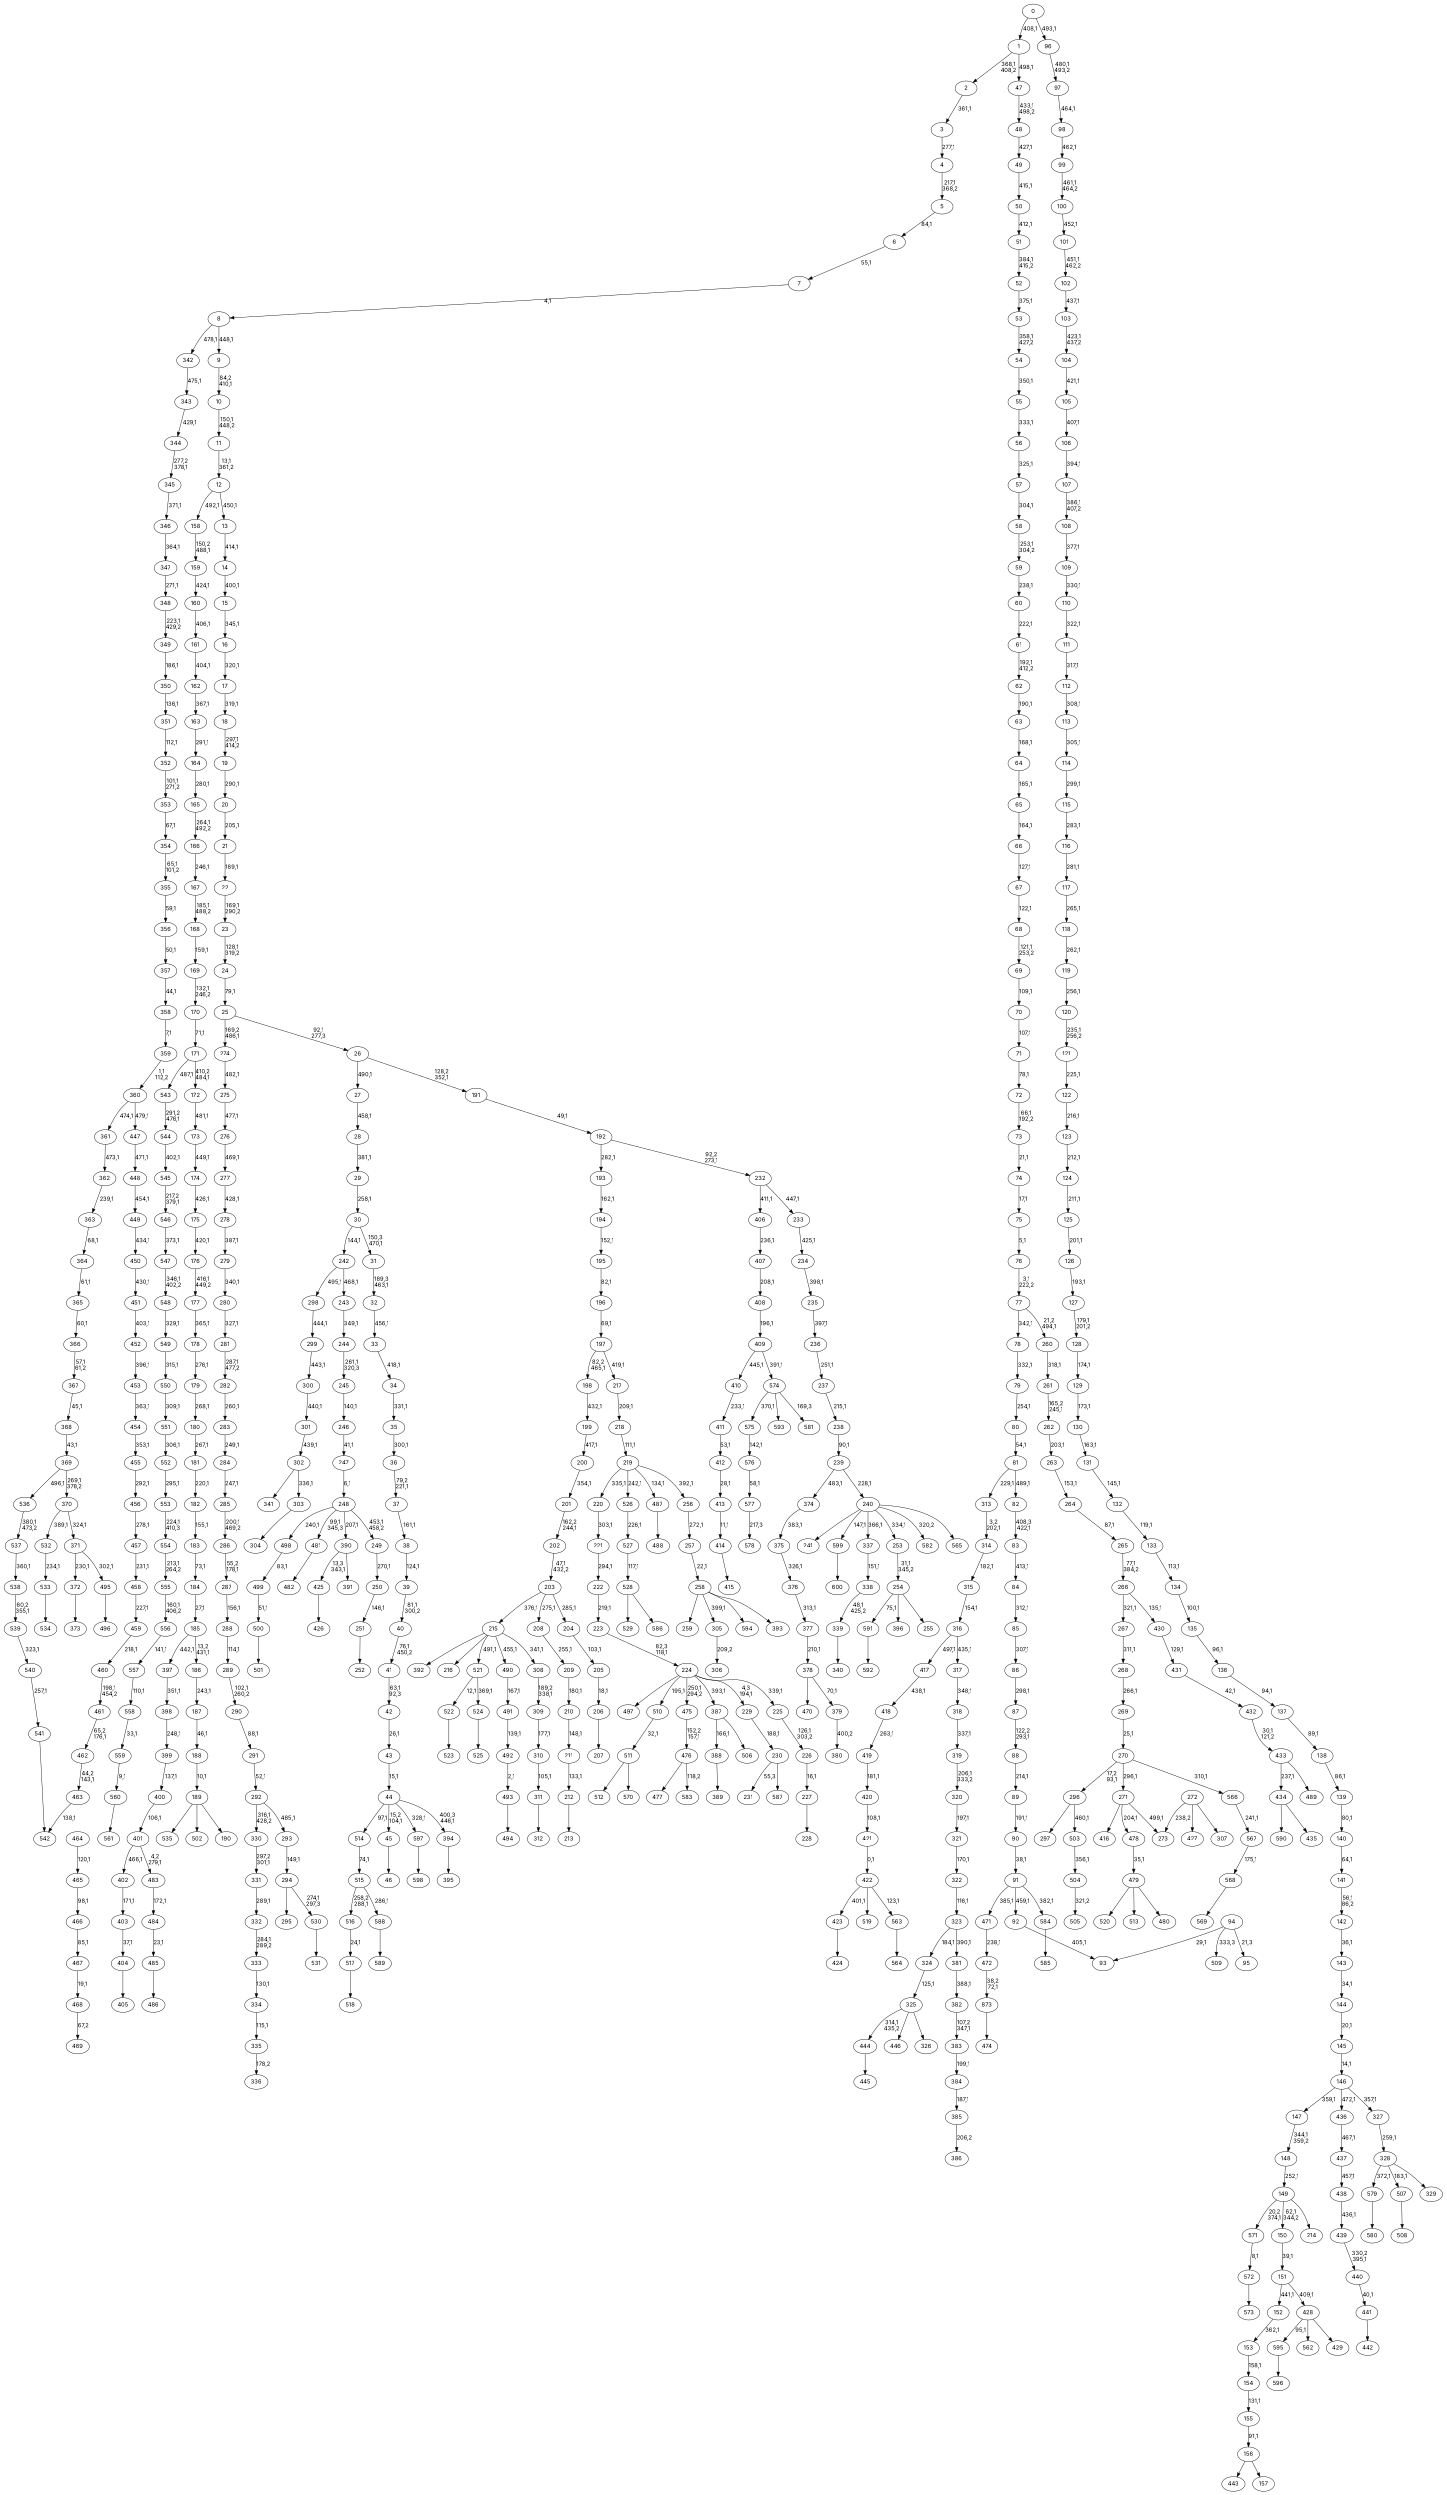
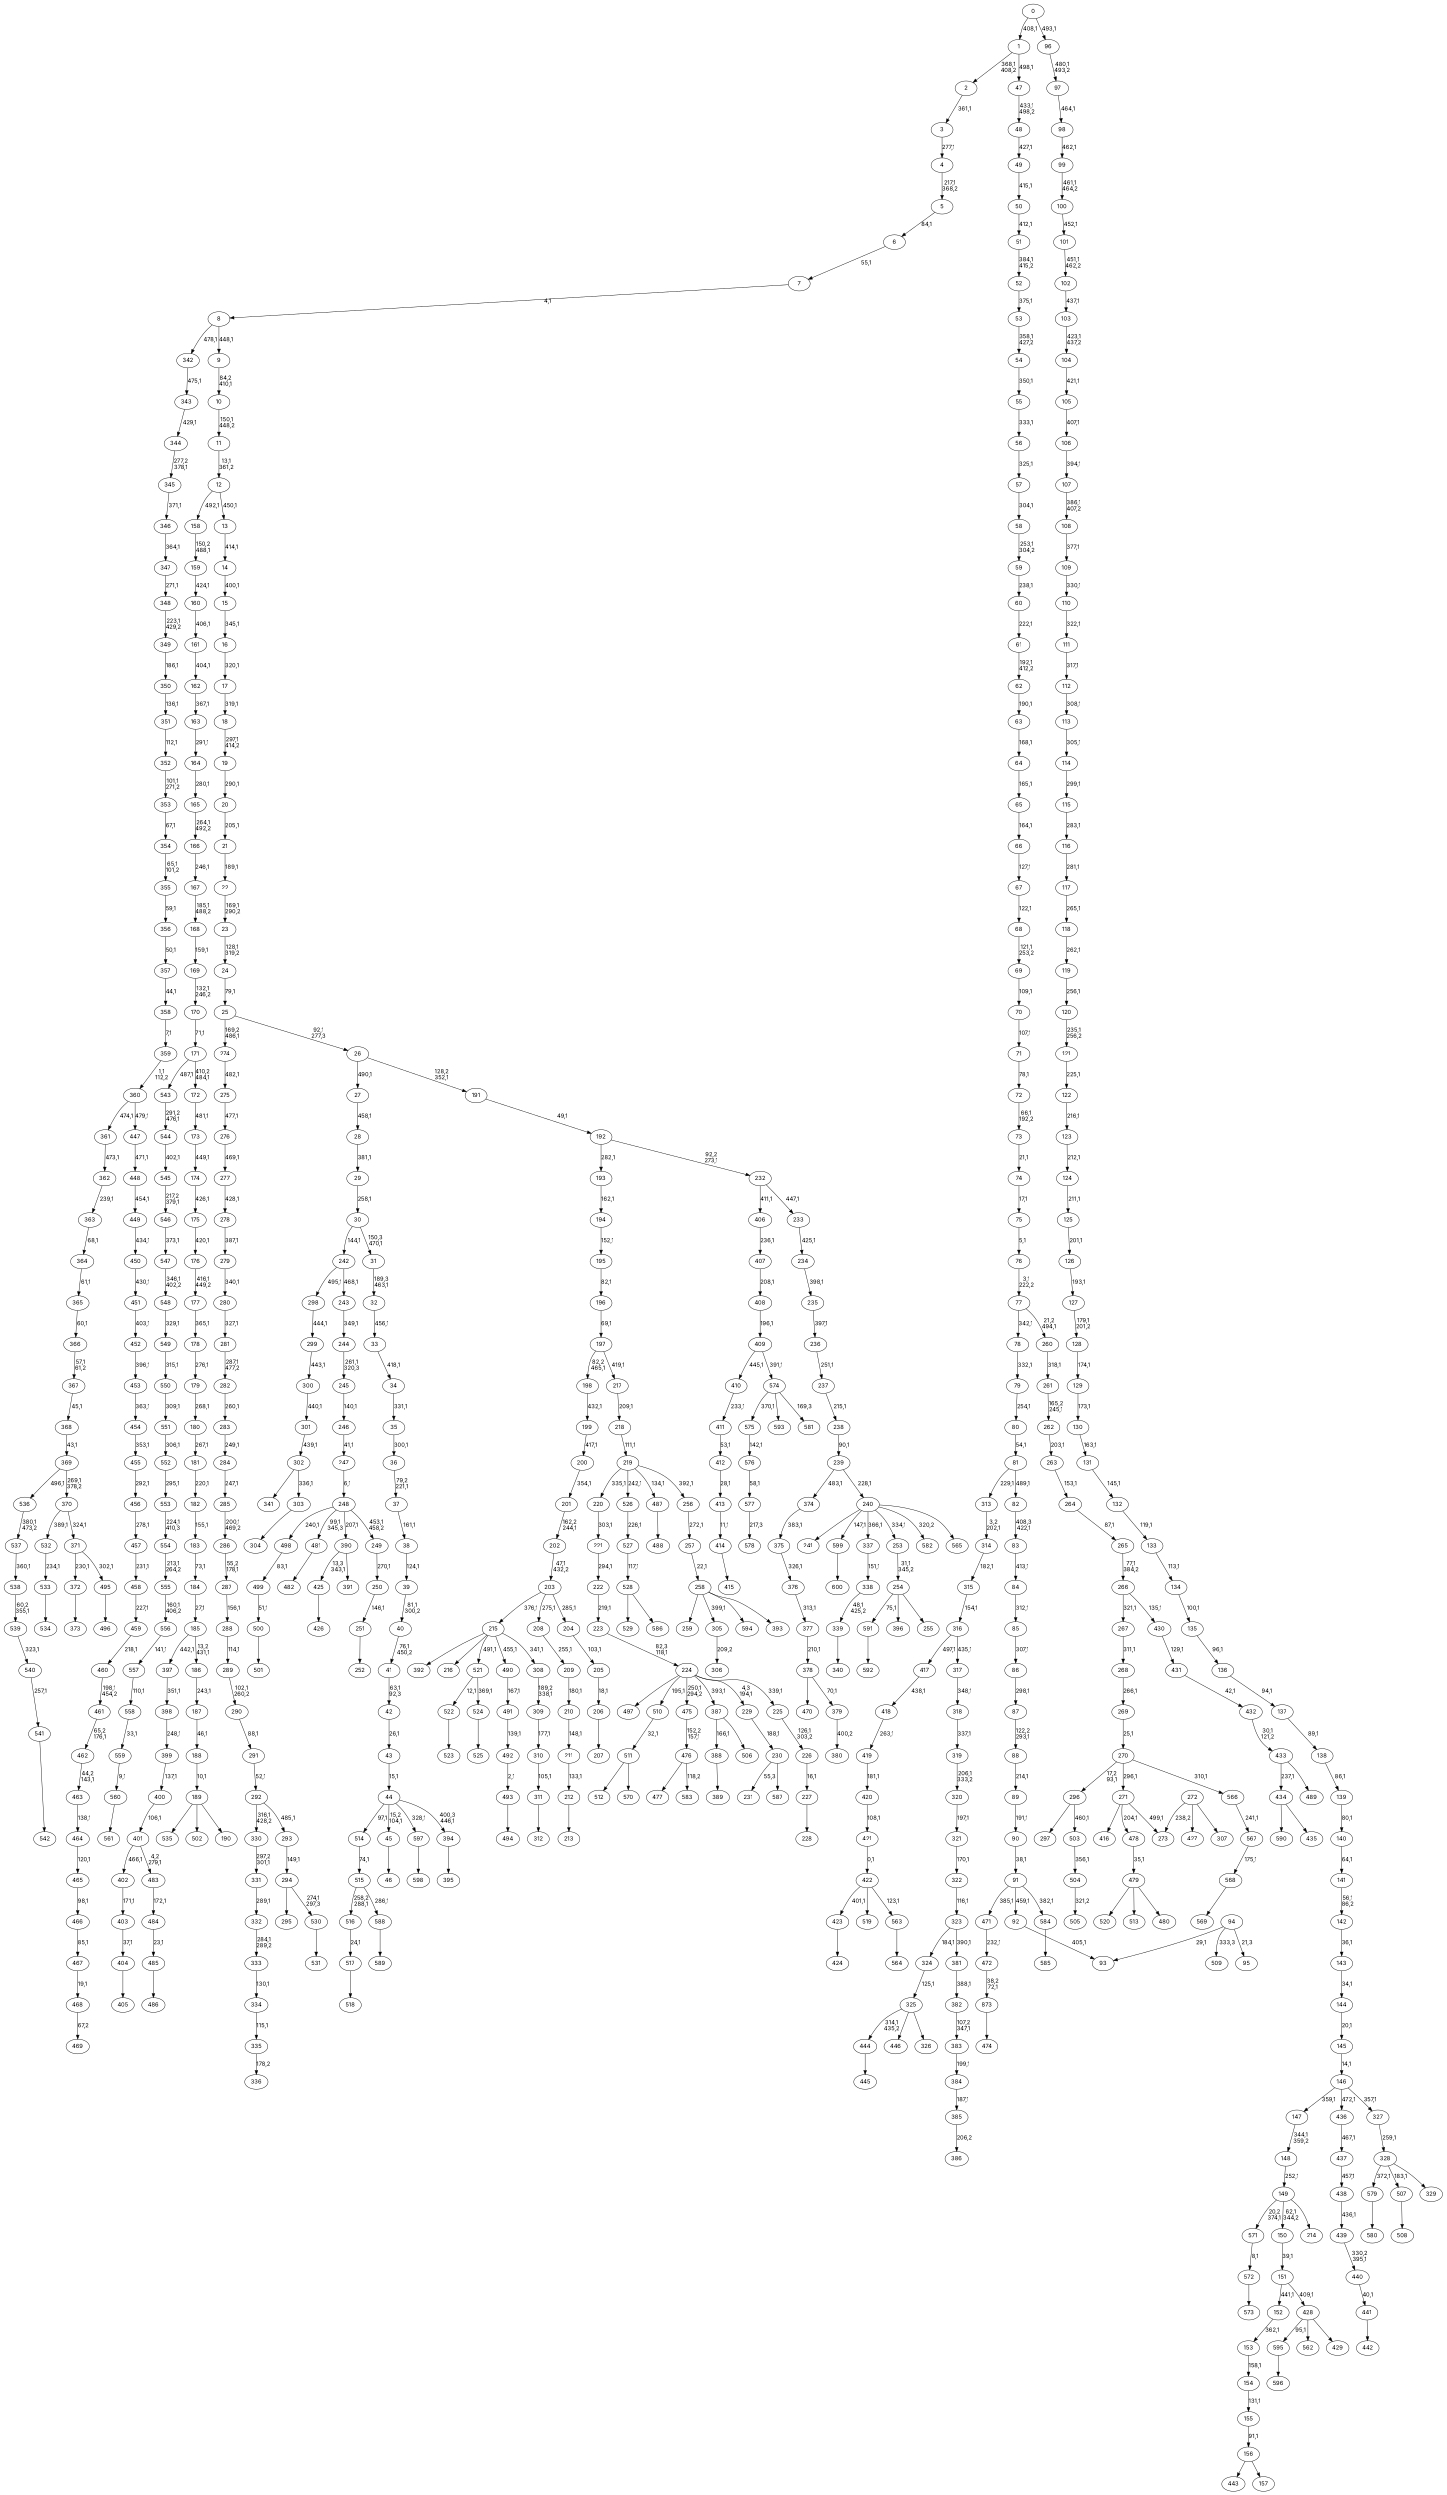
edge "463" -> "542": now "463" -> "464"
edge "471" -> "472": label "238,1" -> "232,1"
